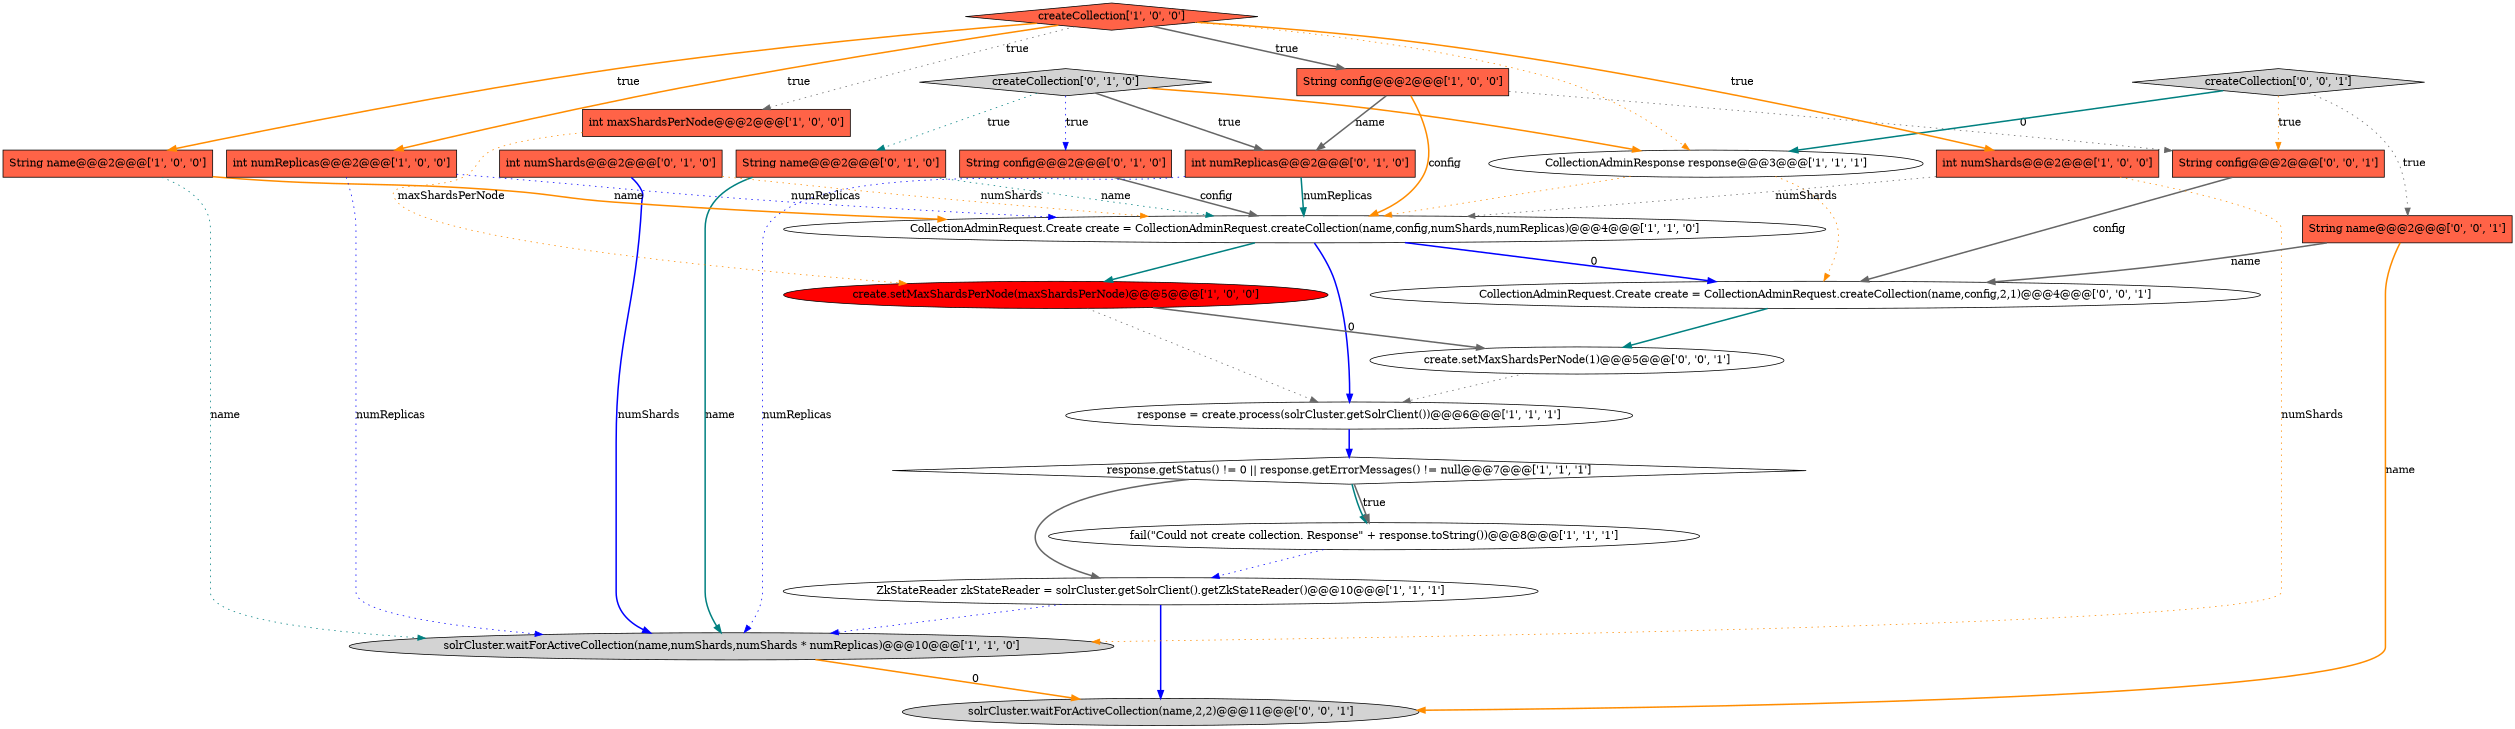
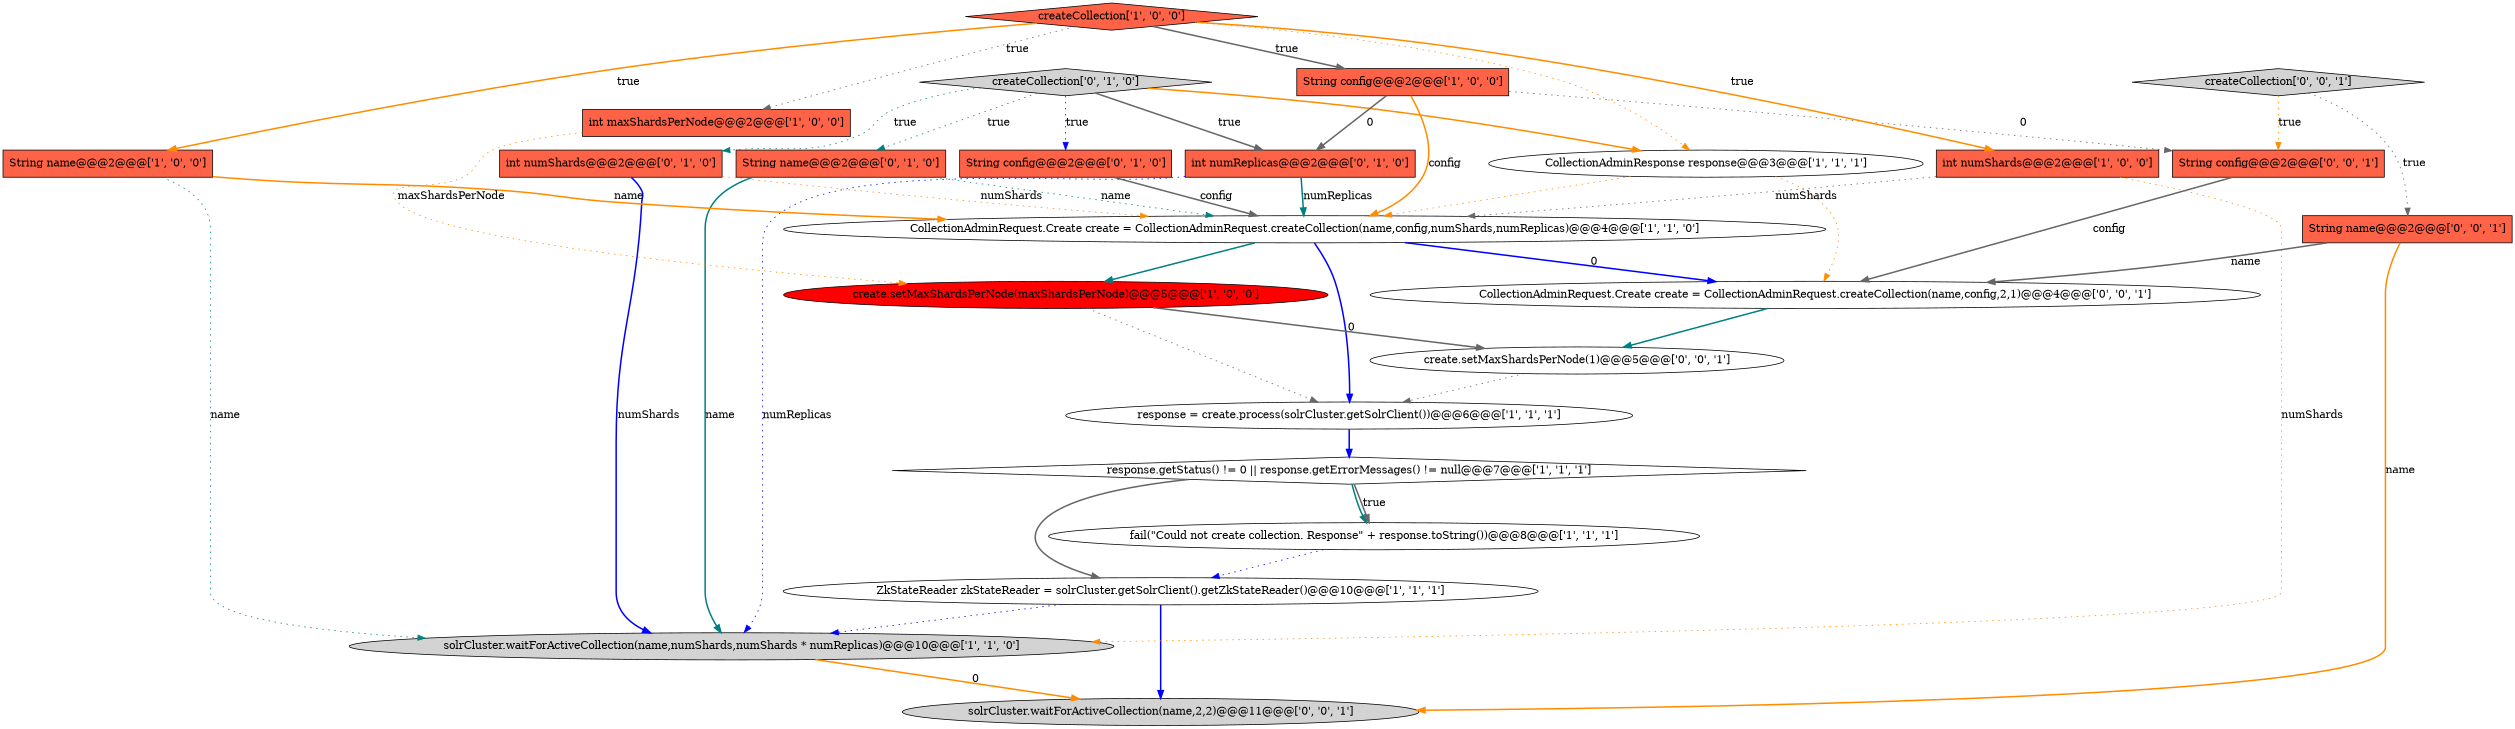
edge "createCollection['0', '0', '1']" -> "CollectionAdminResponse response@@@3@@@['1', '1', '1']": removed
edge "String config@@@2@@@['1', '0', '0']" -> "int numReplicas@@@2@@@['0', '1', '0']": label "name" -> "0"
edge "createCollection['0', '1', '0']" -> "int numShards@@@2@@@['0', '1', '0']": added, label "true"
node "int numReplicas@@@2@@@['1', '0', '0']": removed
